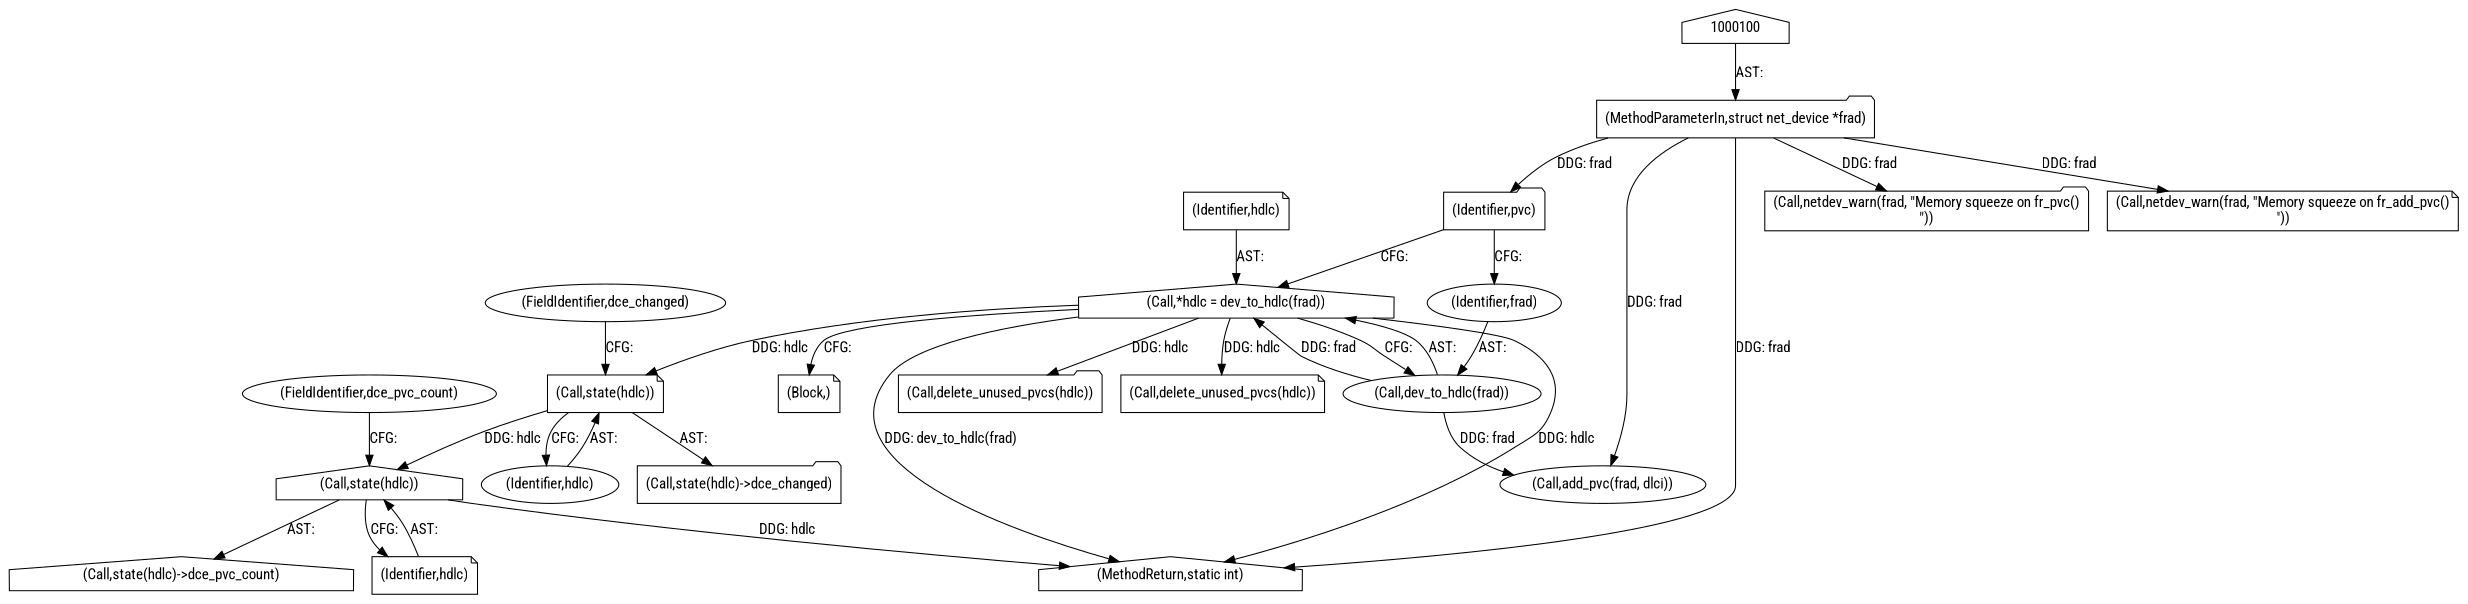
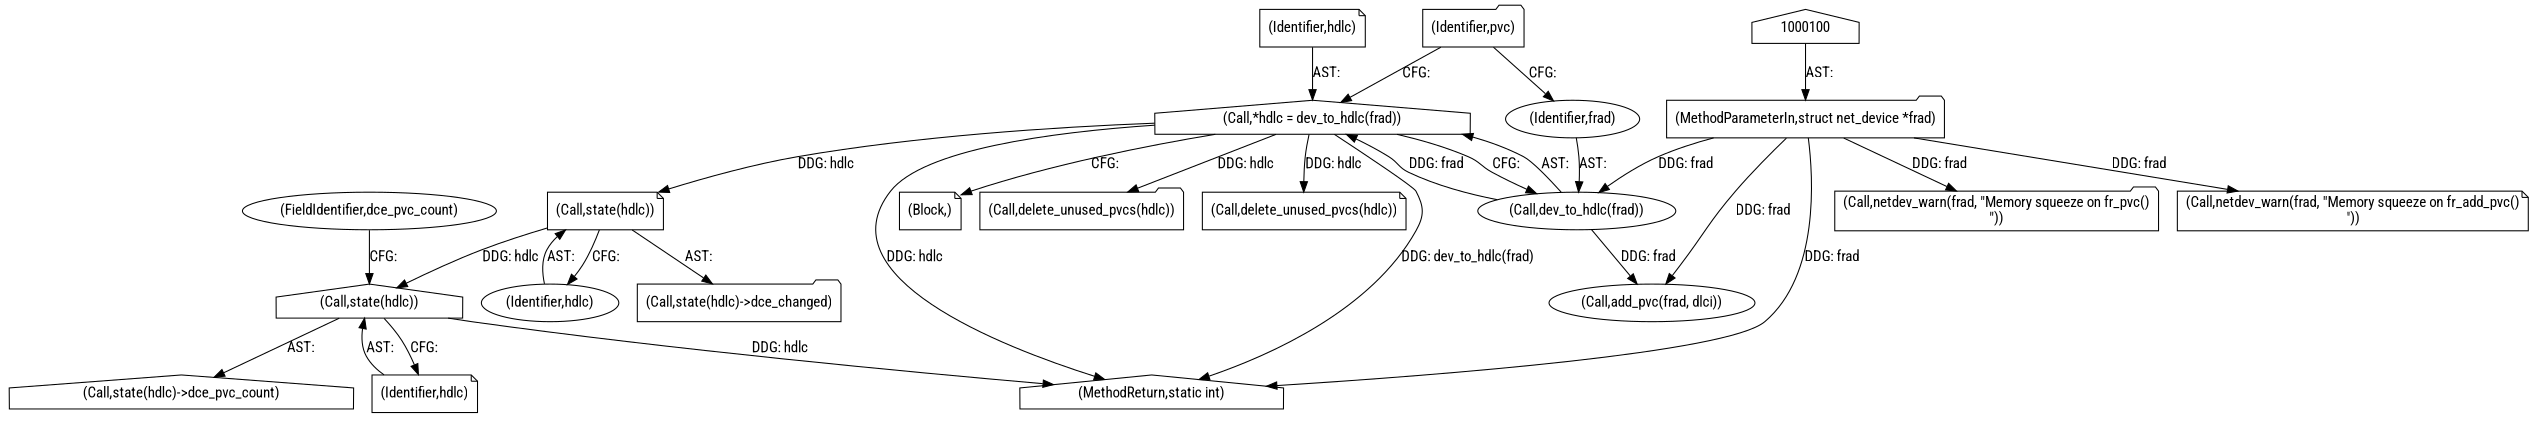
edge "(MethodParameterIn,struct net_device *frad)" -> "(Identifier,pvc)": now "(MethodParameterIn,struct net_device *frad)" -> "(Call,dev_to_hdlc(frad))"
node "(FieldIdentifier,dce_changed)": removed
